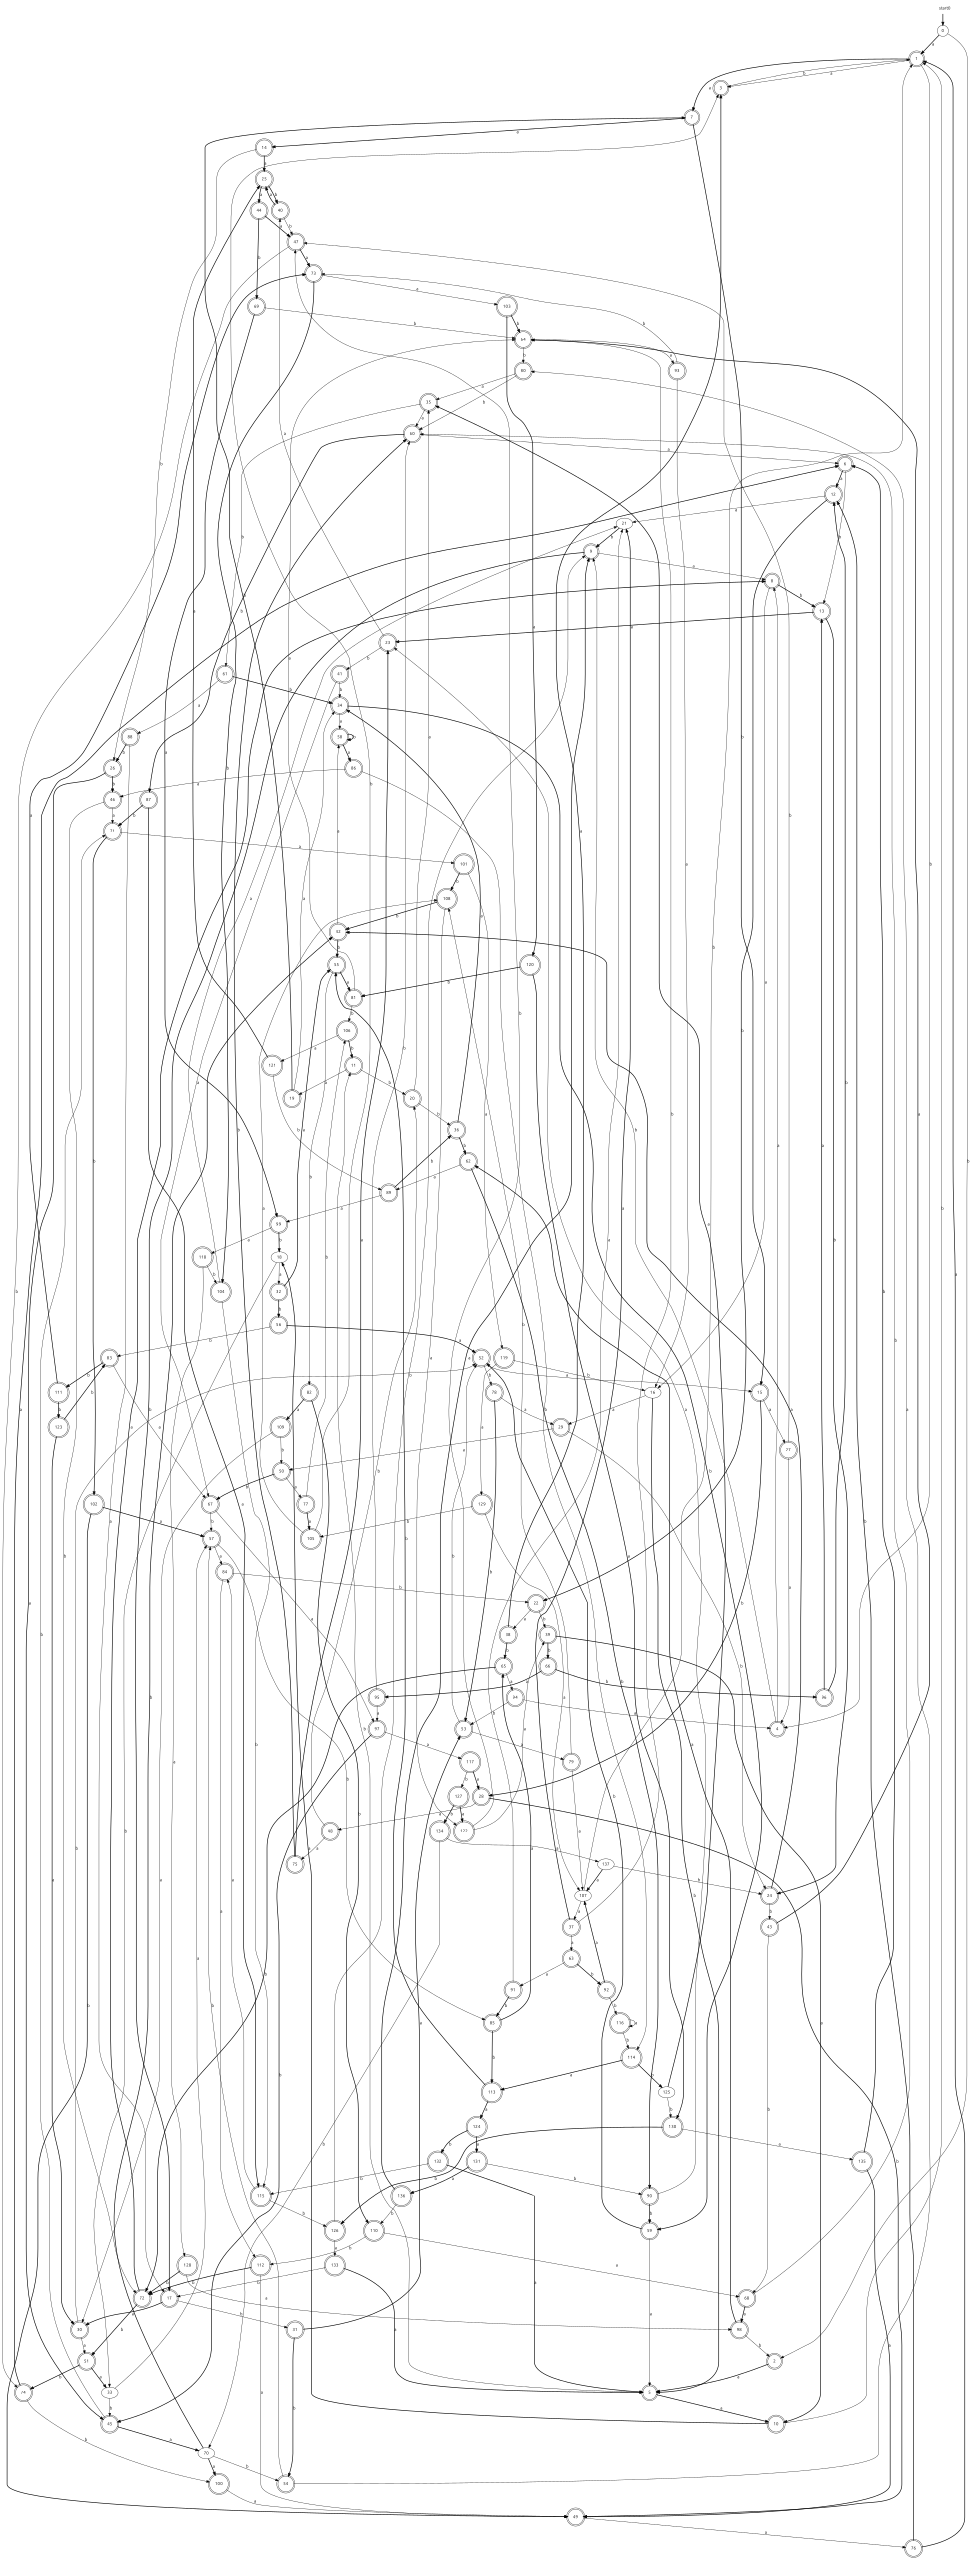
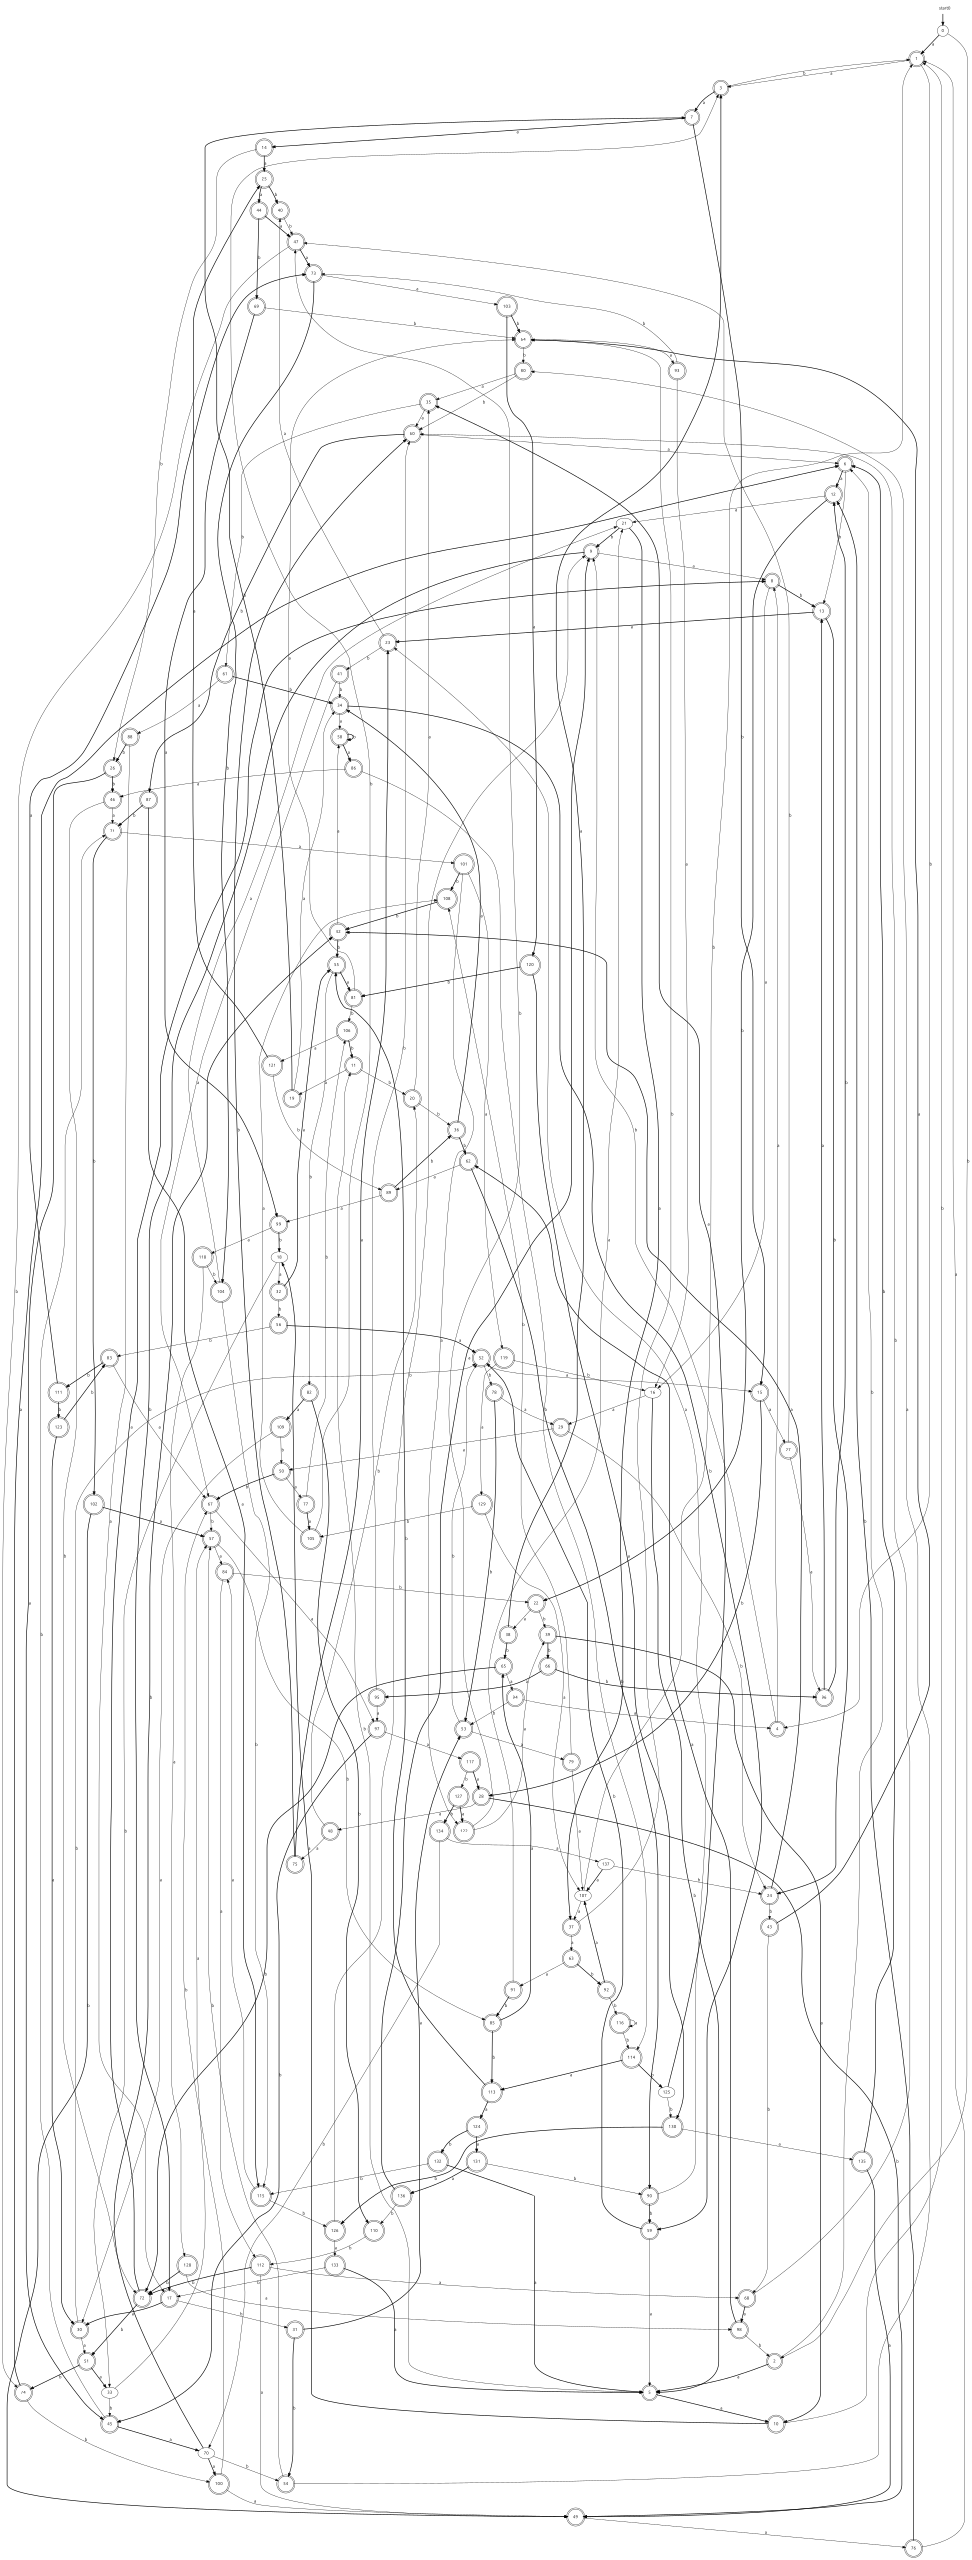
edge "1" -> "7": now "3" -> "7"
edge "40" -> "25": removed, label "a"
edge "37" -> "21": reversed
edge "32" -> "56": style bold -> solid
edge "76" -> "1": style bold -> solid
edge "108" -> "122": now "101" -> "122"
edge "2" -> "6": added, label "b"
edge "27" -> "4": now "27" -> "96"
edge "100" -> "67": added, label "b"
edge "110" -> "68": now "112" -> "68"
